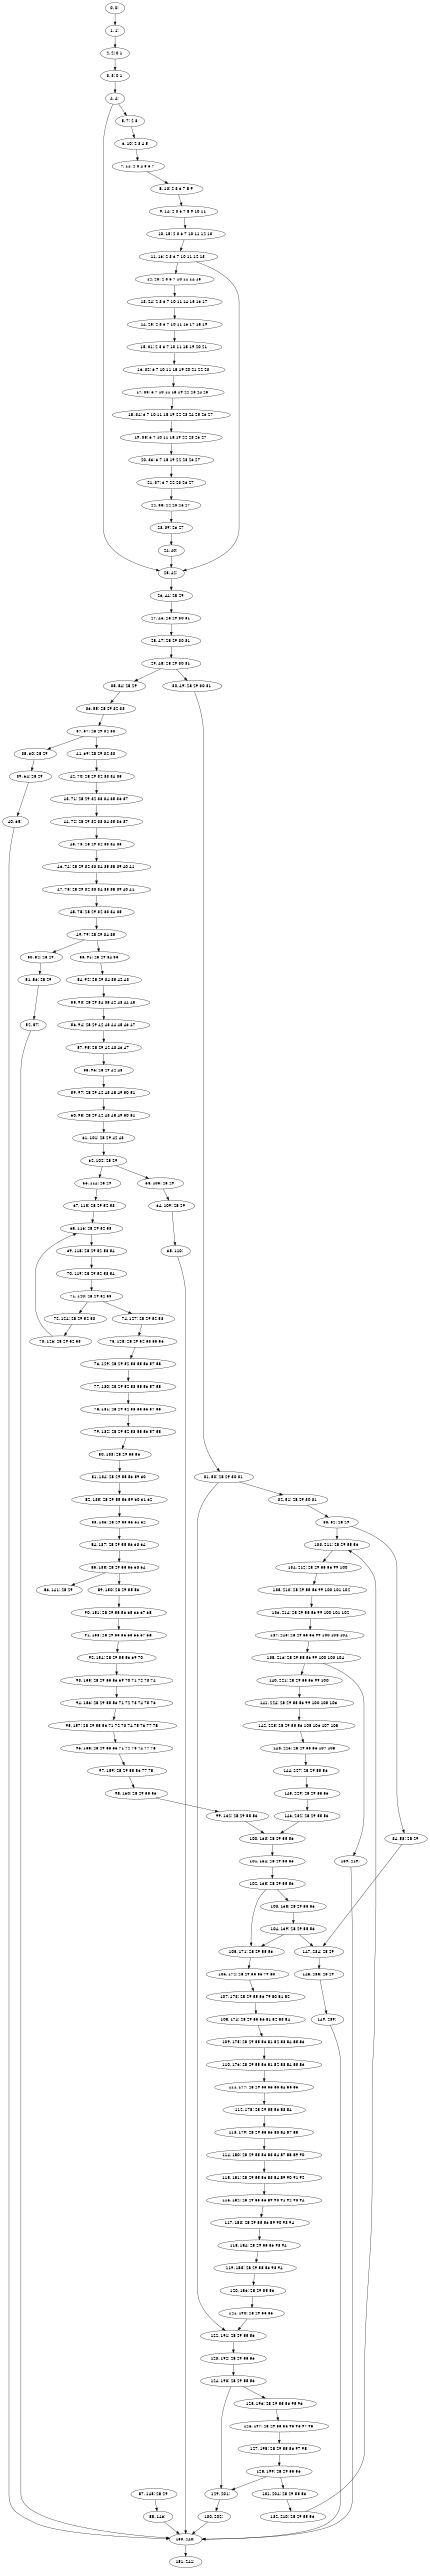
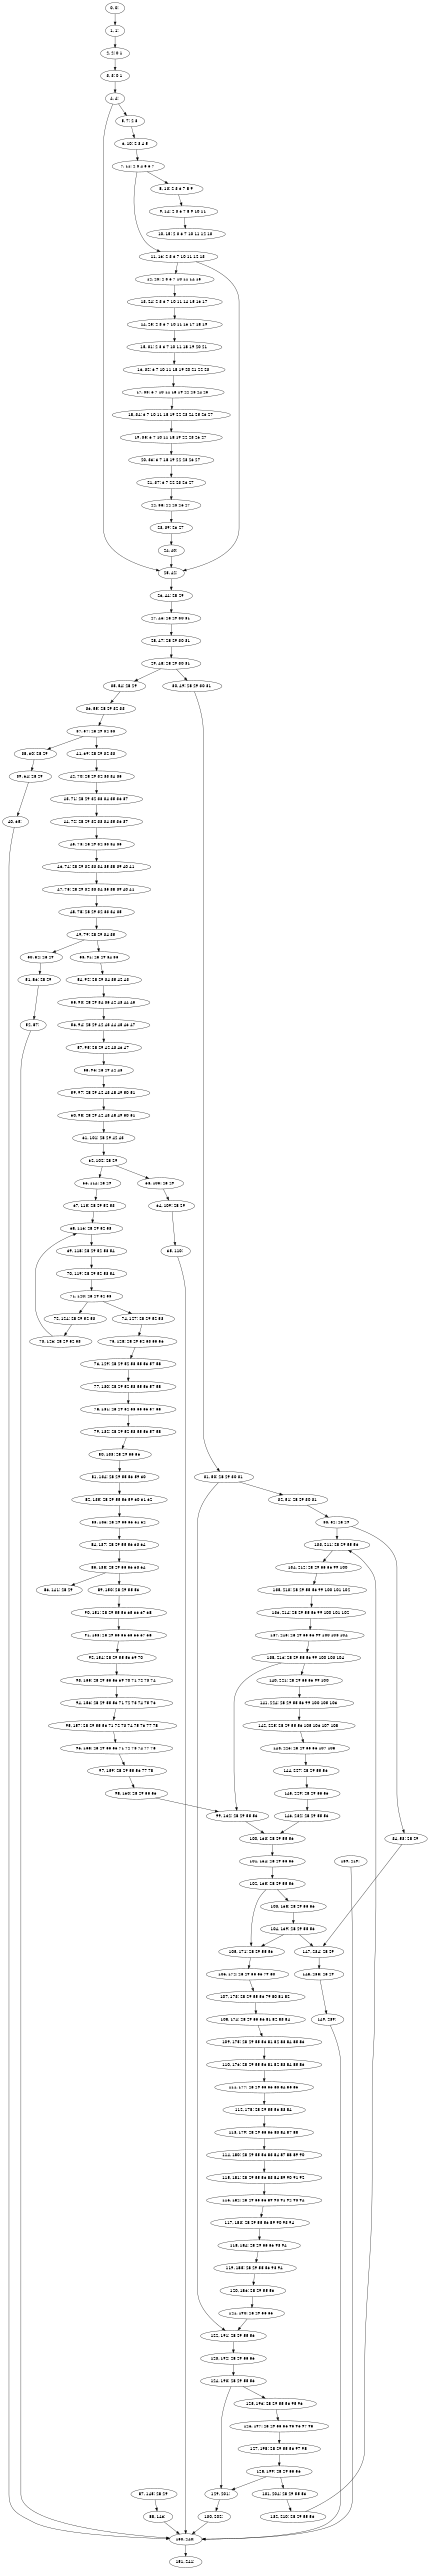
edge "10, 15: 2 3 6 7 10 11 12 13" -> "11, 16: 2 3 6 7 10 11 12 13": now "7, 11: 2 3 4 5 6 7" -> "11, 16: 2 3 6 7 10 11 12 13"
edge "138, 216: 28 29 55 56 99 100 103 104" -> "139, 219:": now "138, 216: 28 29 55 56 99 100 103 104" -> "99, 162: 28 29 55 56"
